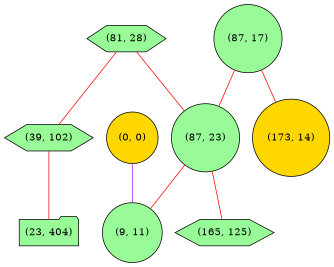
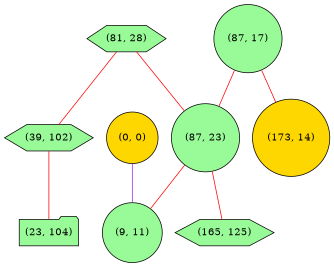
node "(23, 404)": label "(23, 404)" -> "(23, 104)"
